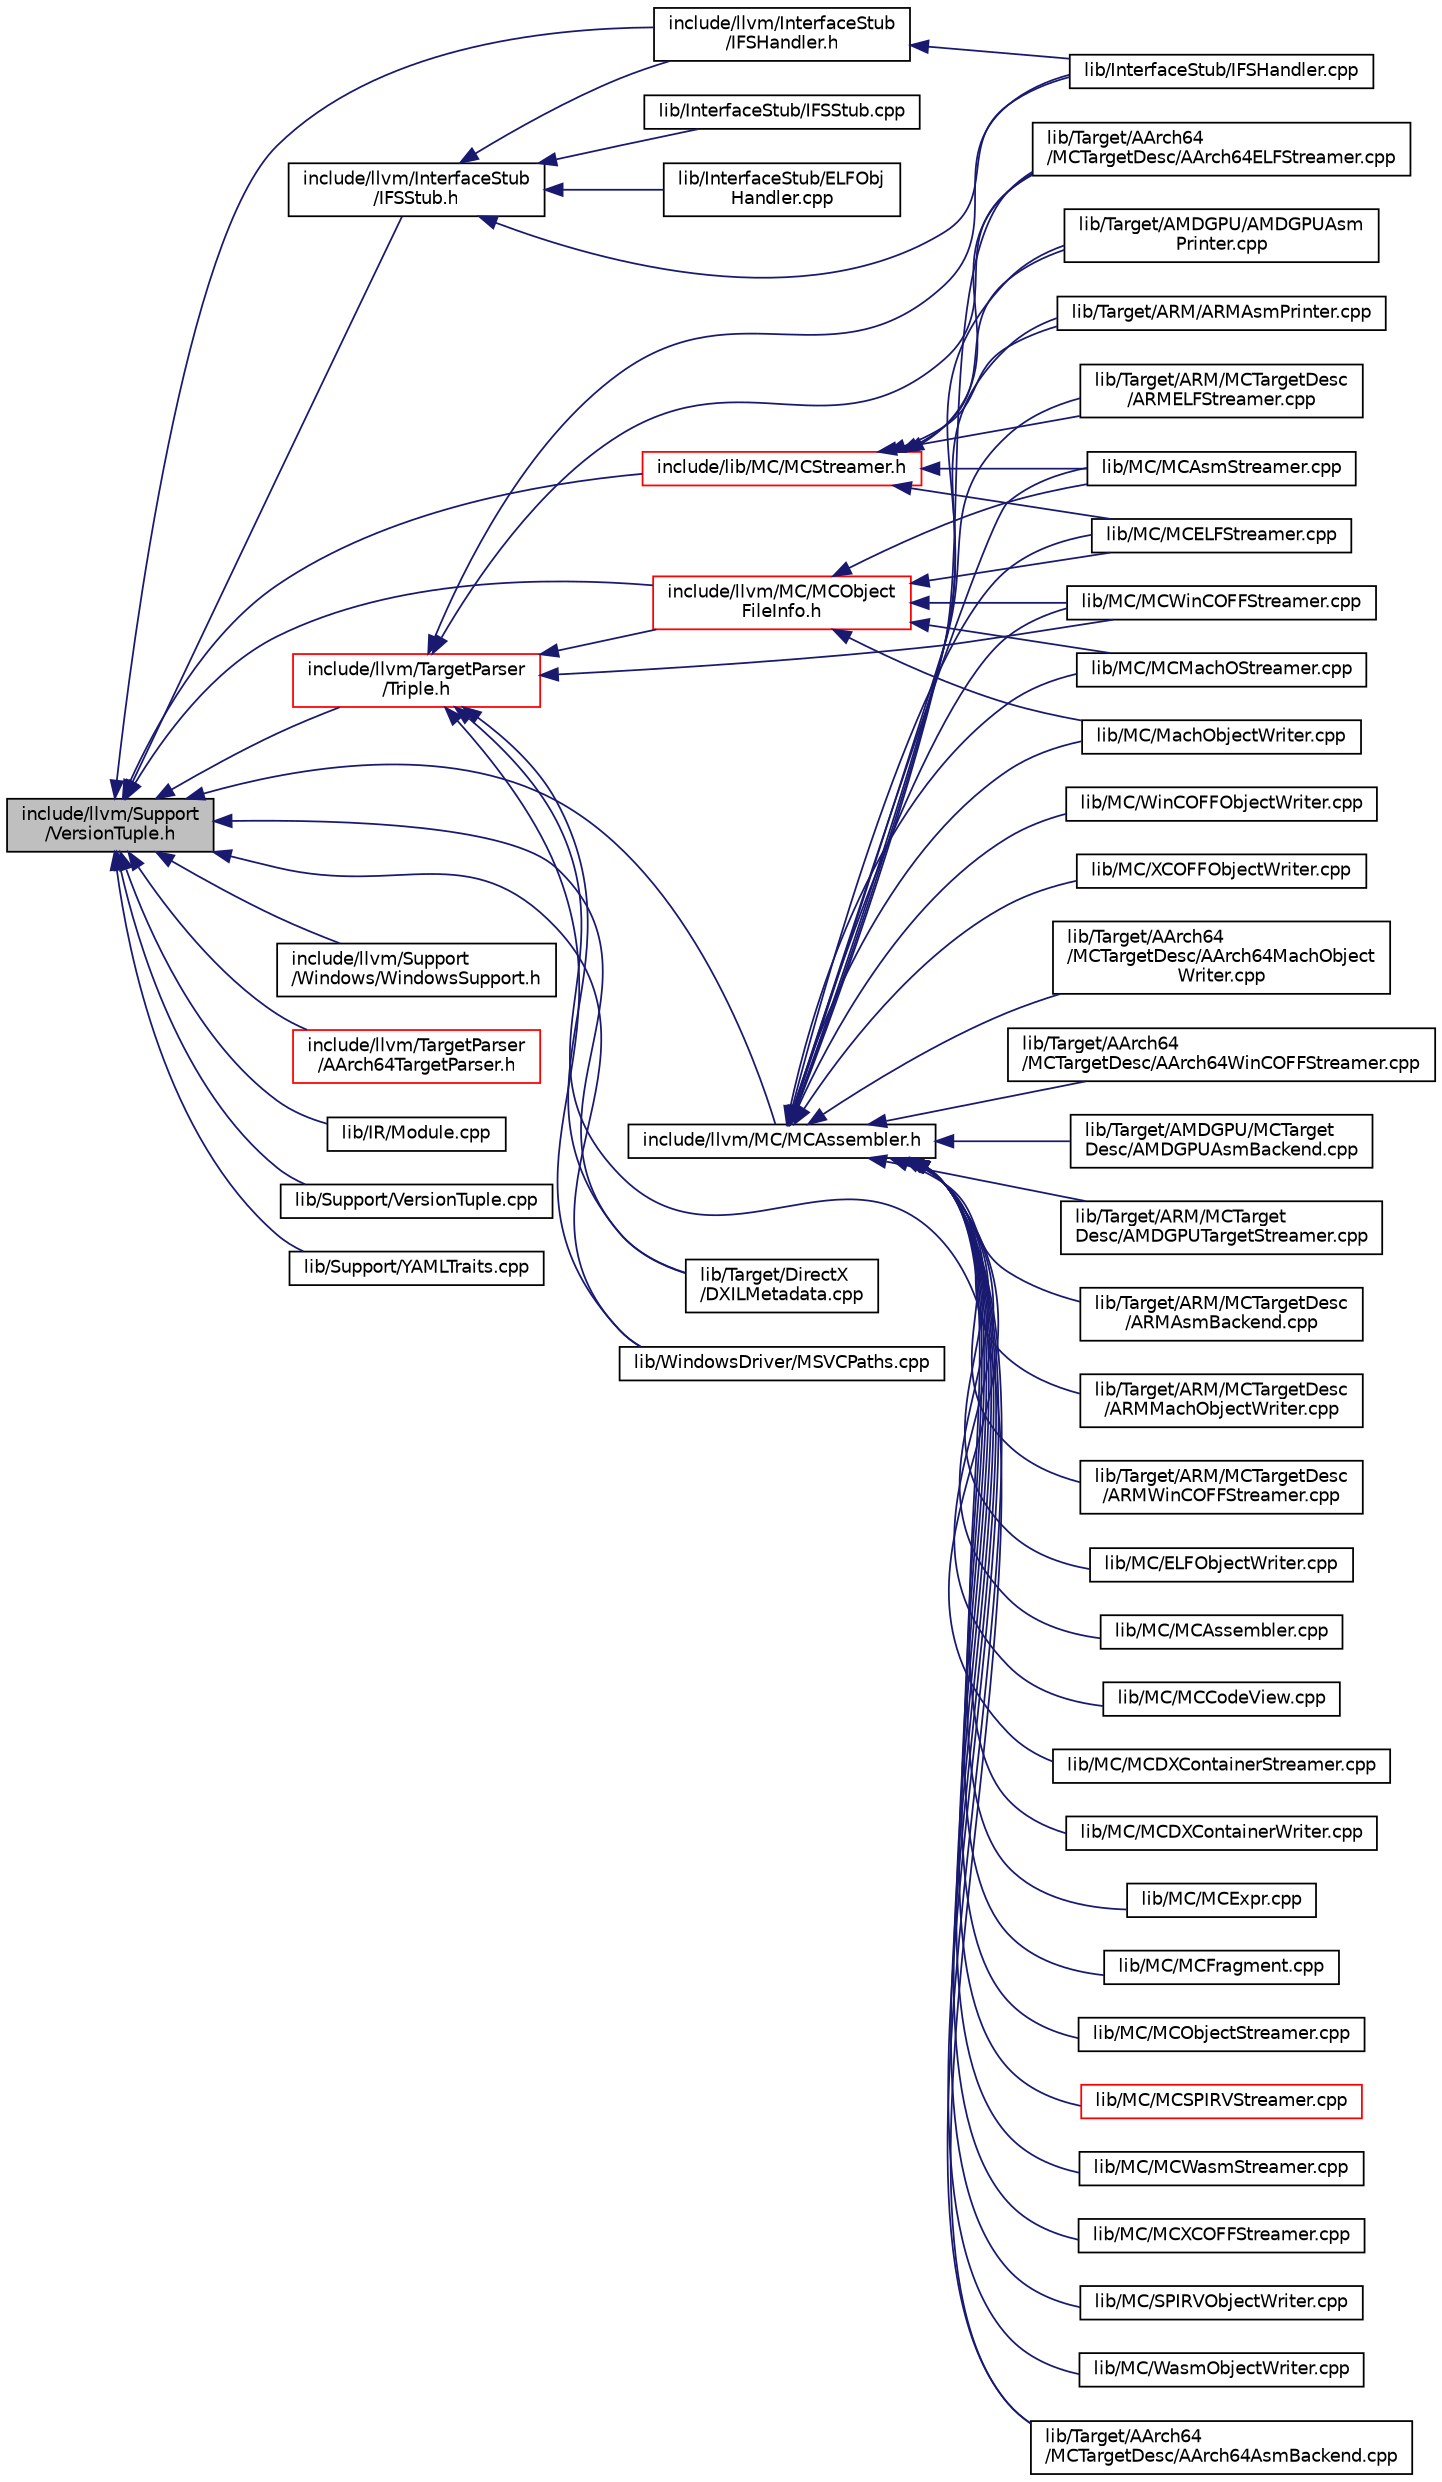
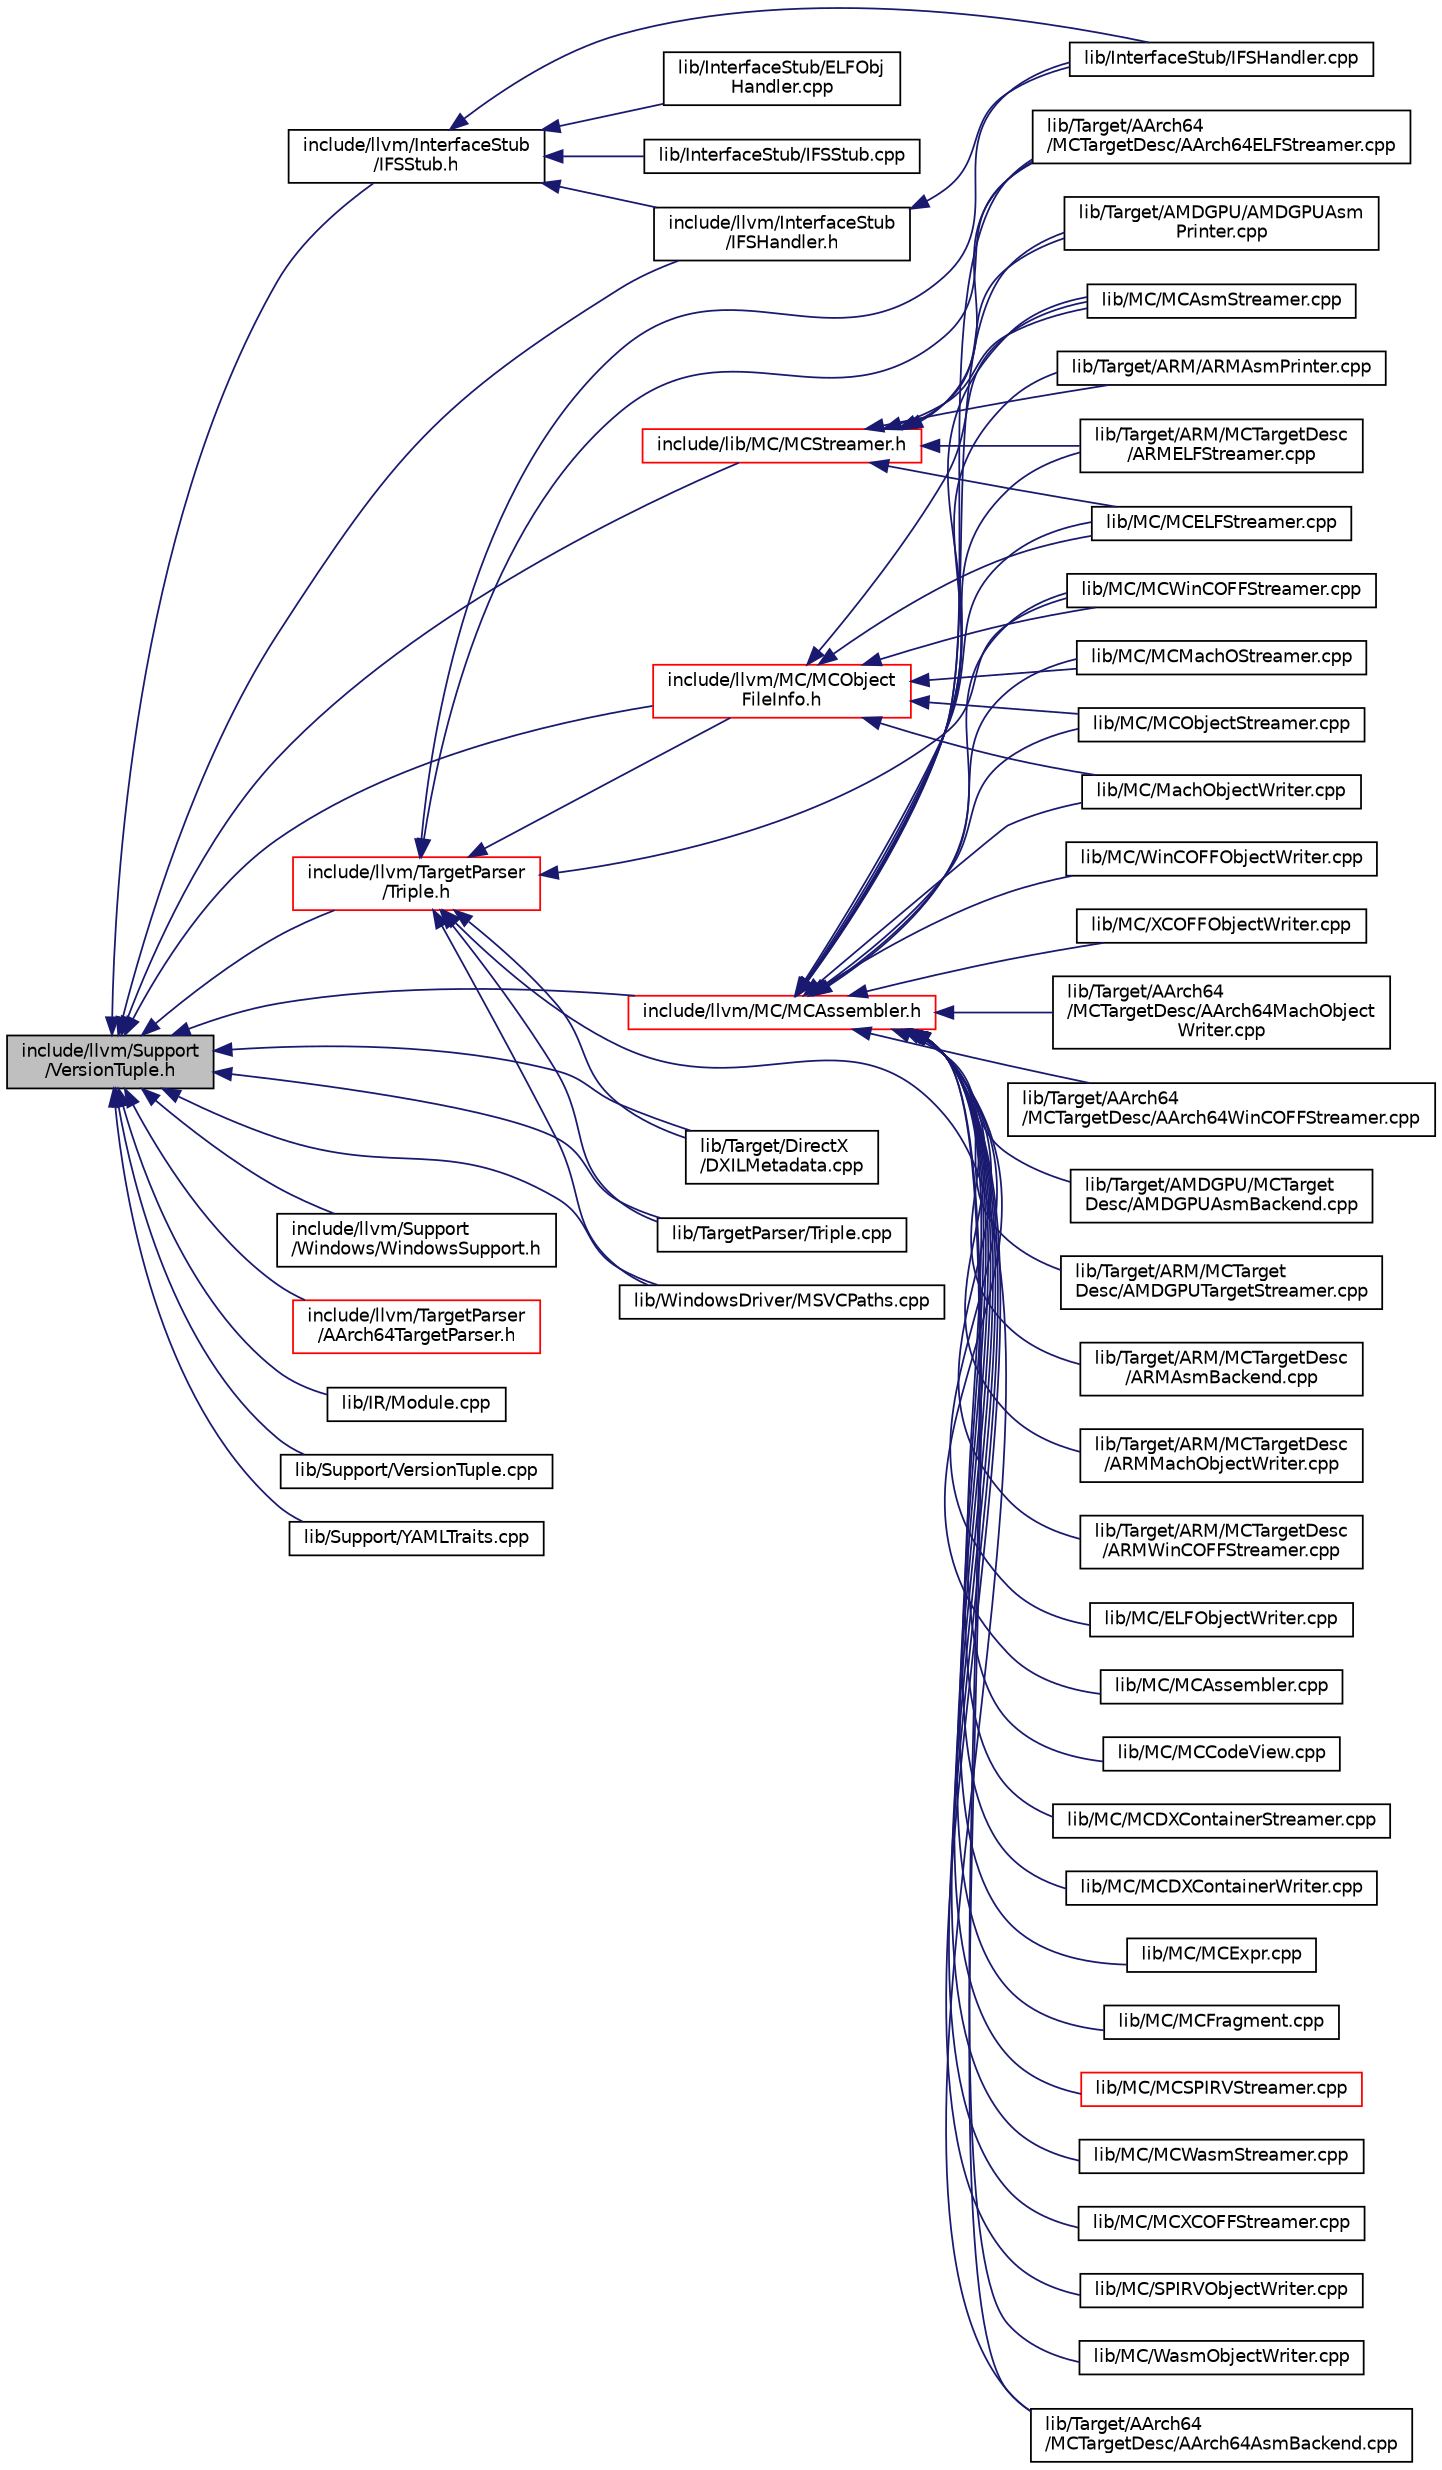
edge "lib/MC/MCObjectStreamer.cpp" -> "include/llvm/MC/MCObject FileInfo.h": added
node "include/llvm/MC/MCAssembler.h": color black -> red
node "lib/TargetParser/Triple.cpp": added
